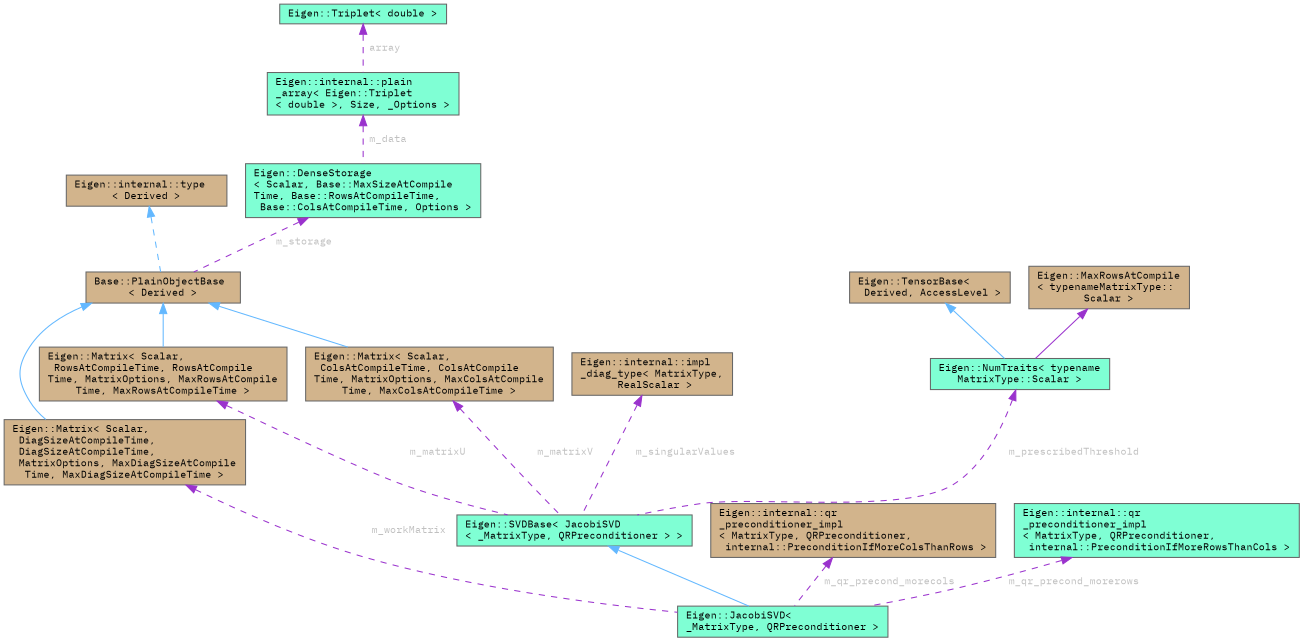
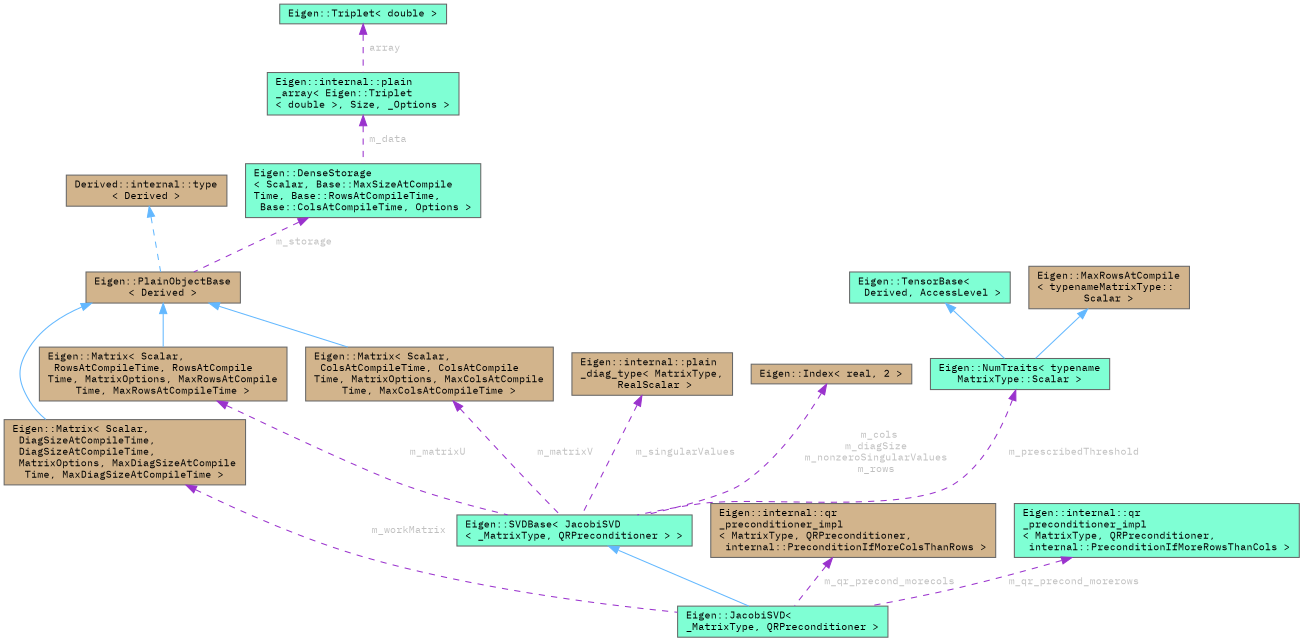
node "Eigen::internal::type < Derived >": label "Eigen::internal::type < Derived >" -> "Derived::internal::type < Derived >"
node "Base::PlainObjectBase < Derived >": label "Base::PlainObjectBase < Derived >" -> "Eigen::PlainObjectBase < Derived >"
node "Eigen::TensorBase< Derived, AccessLevel >": fillcolor tan -> aquamarine
edge "Eigen::NumTraits< typename MatrixType::Scalar >" -> "Eigen::MaxRowsAtCompile < typenameMatrixType:: Scalar >": color darkorchid3 -> steelblue1
node "Eigen::internal::impl _diag_type< MatrixType, RealScalar >": label "Eigen::internal::impl _diag_type< MatrixType, RealScalar >" -> "Eigen::internal::plain _diag_type< MatrixType, RealScalar >"
node "Eigen::Index< real, 2 >": added
